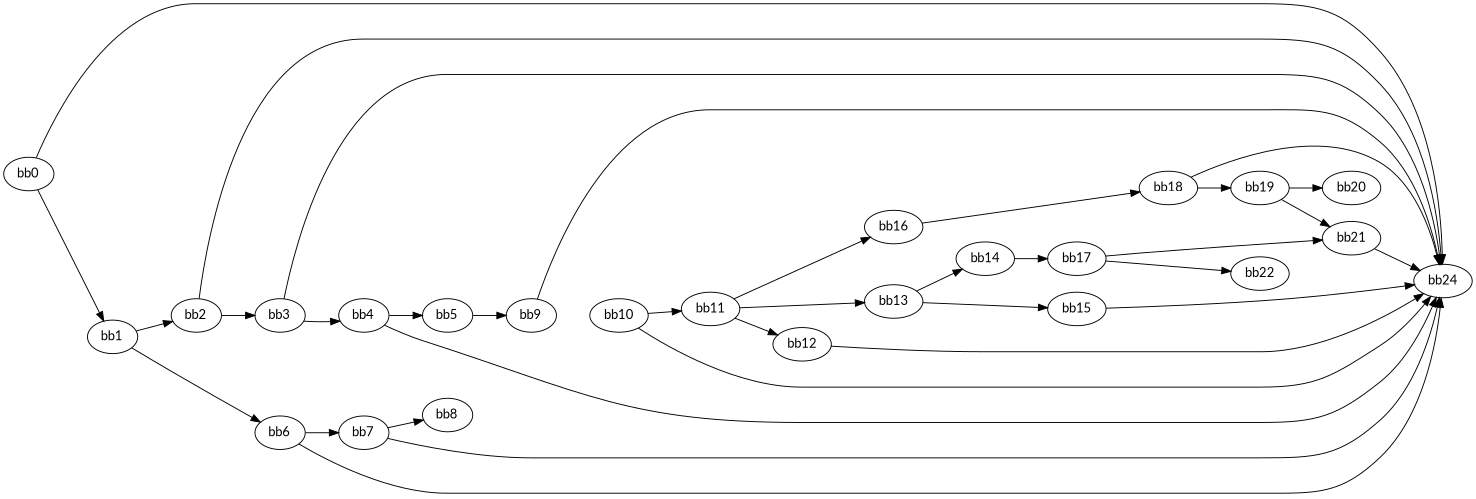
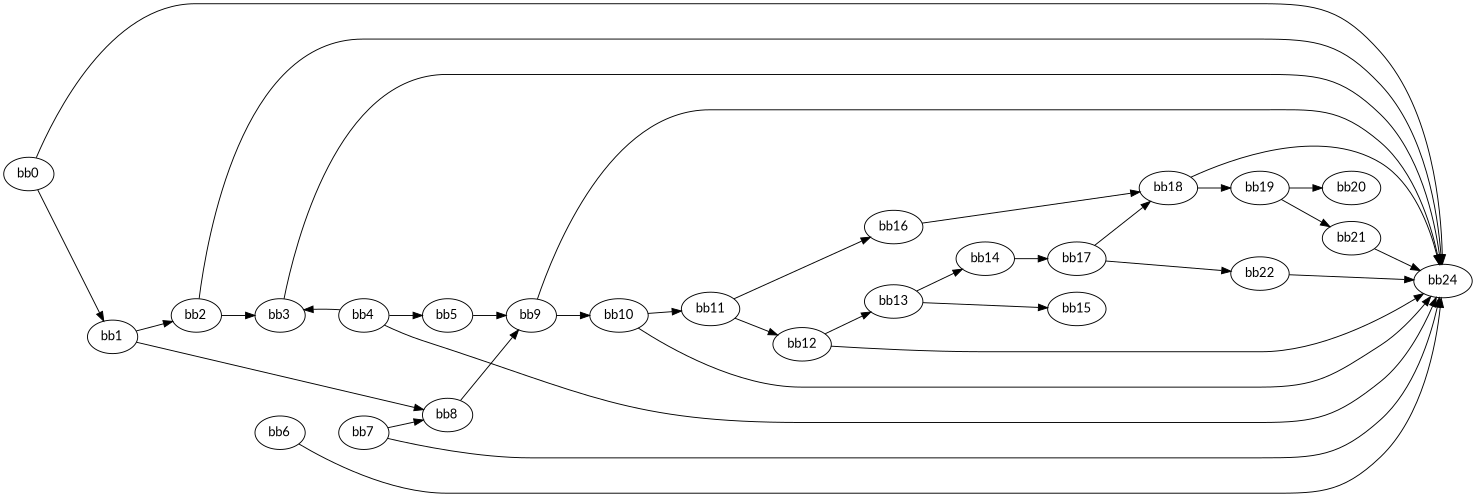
edge "bb17" -> "bb21": now "bb17" -> "bb18"
edge "bb15" -> "bb24": now "bb22" -> "bb24"
edge "bb11" -> "bb13": now "bb12" -> "bb13"
edge "bb9" -> "bb10": added
edge "bb3" -> "bb4": reversed
edge "bb8" -> "bb9": added
edge "bb1" -> "bb6": now "bb1" -> "bb8"
edge "bb6" -> "bb7": removed
